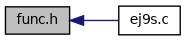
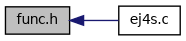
node "ej9s.c": label "ej9s.c" -> "ej4s.c"
